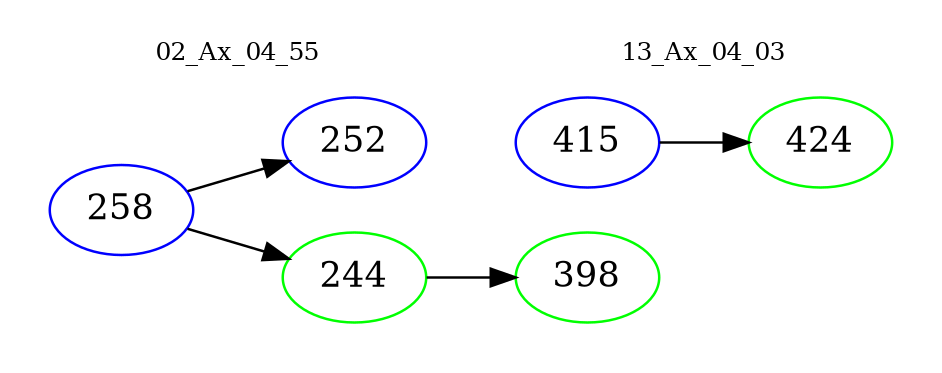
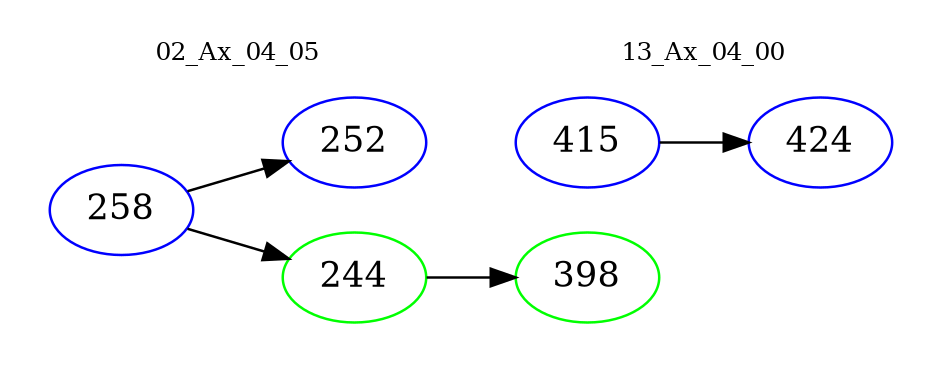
cluster "02_Ax_04_55": label "02_Ax_04_55" -> "02_Ax_04_05"
cluster "13_Ax_04_03": label "13_Ax_04_03" -> "13_Ax_04_00"
node "424": color green -> blue
